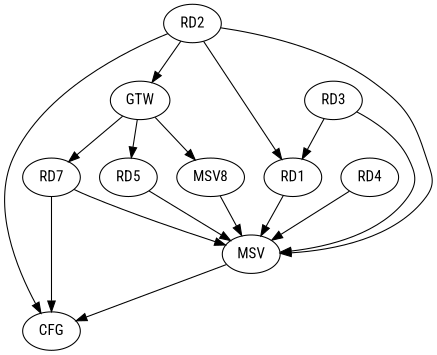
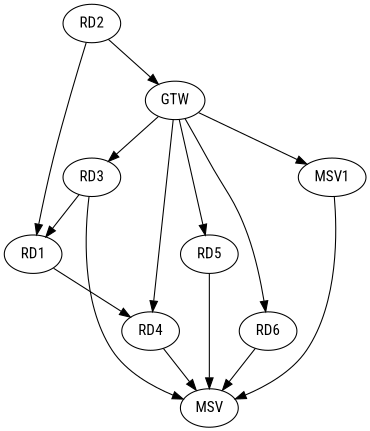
edge "RD2" -> "MSV": removed
edge "GTW" -> "RD3": added
node "RD7": label "RD7" -> "RD6"
node "MSV8": label "MSV8" -> "MSV1"
edge "GTW" -> "RD4": added
edge "RD1" -> "MSV": now "RD1" -> "RD4"
node "CFG": removed
